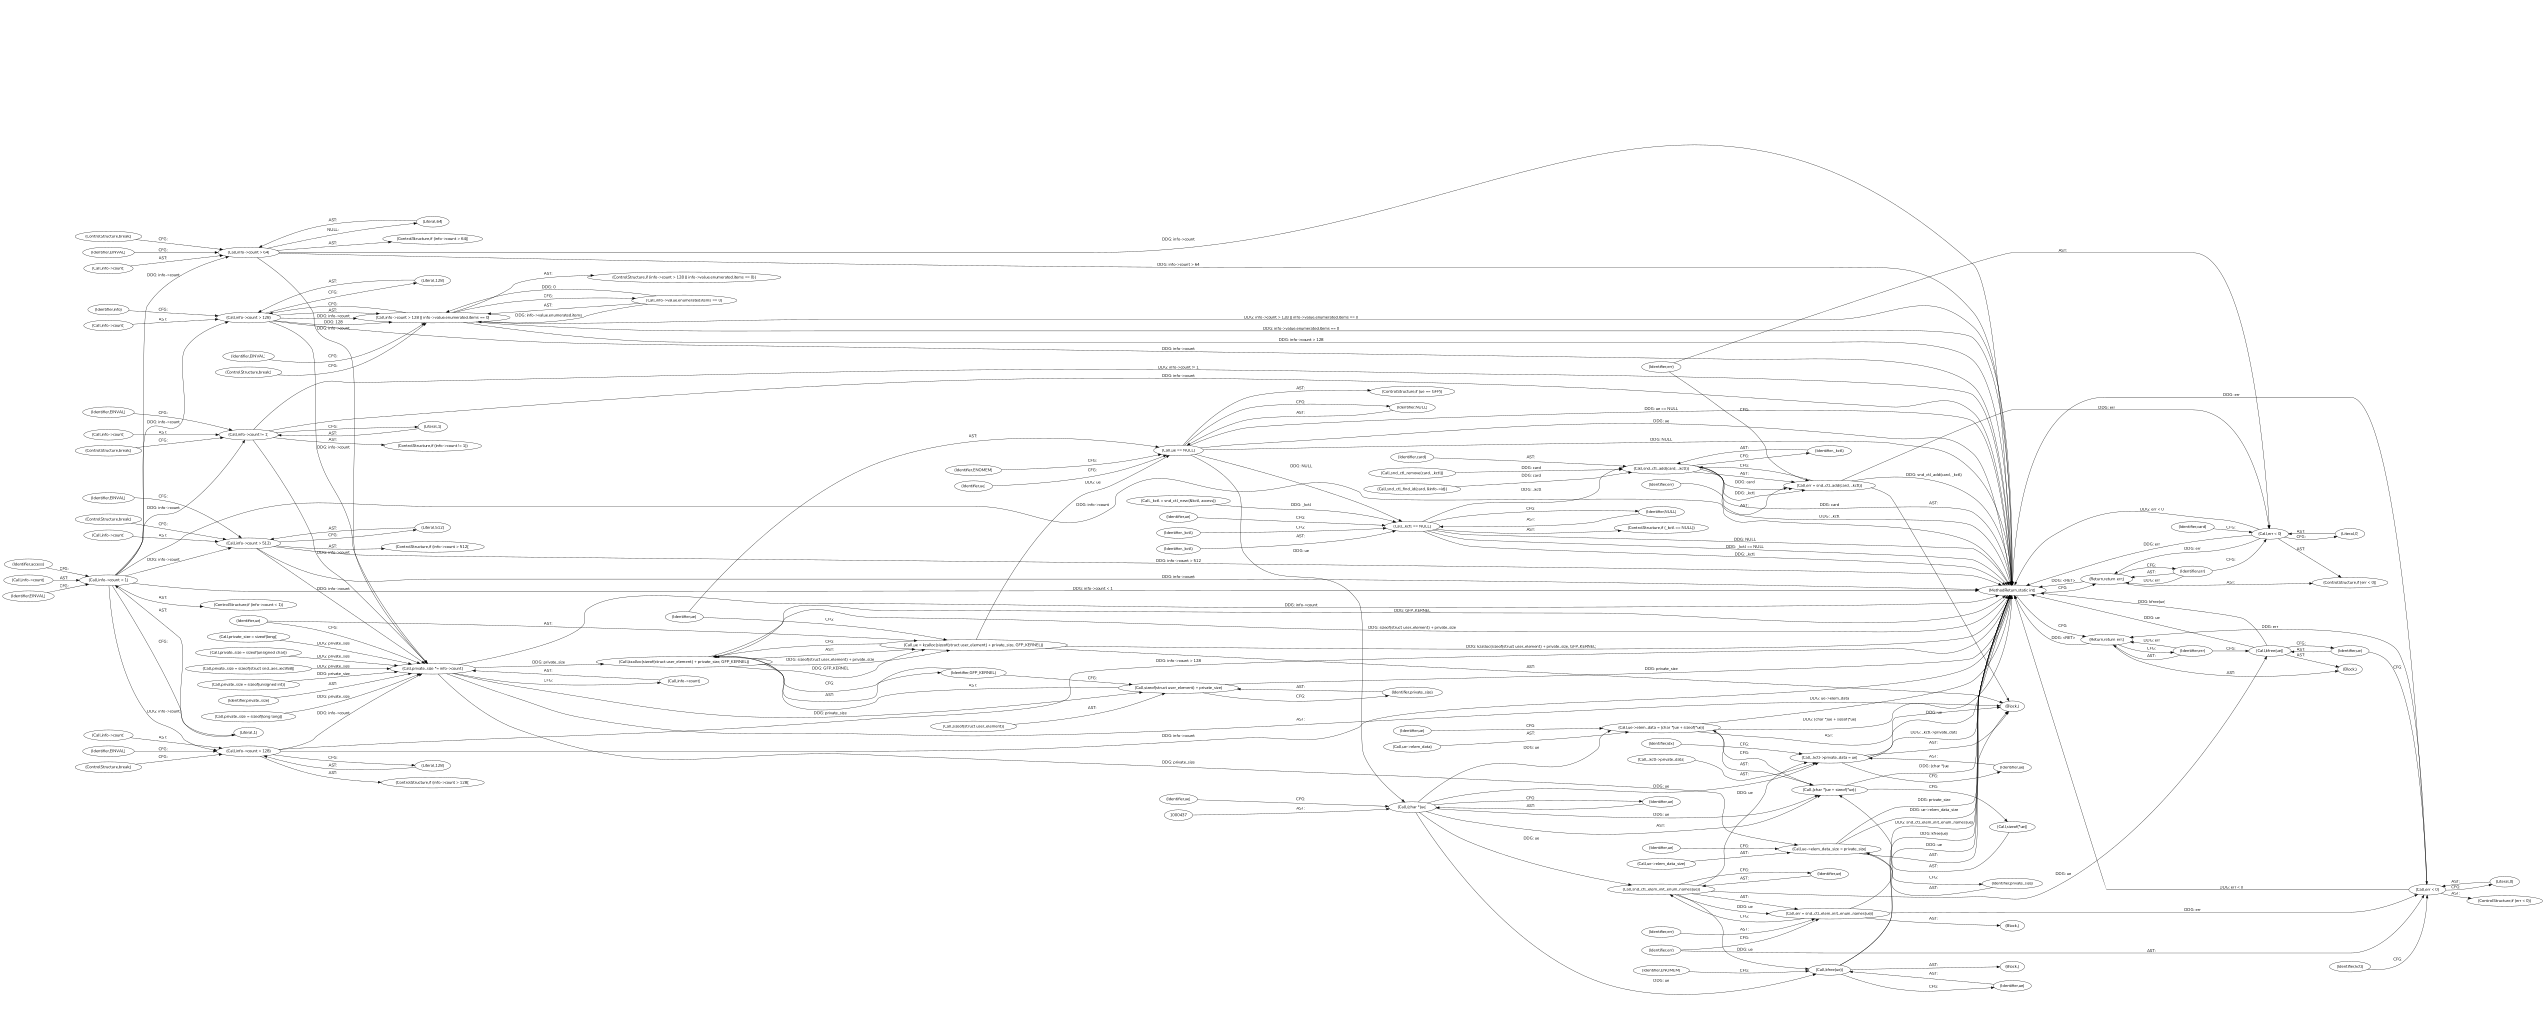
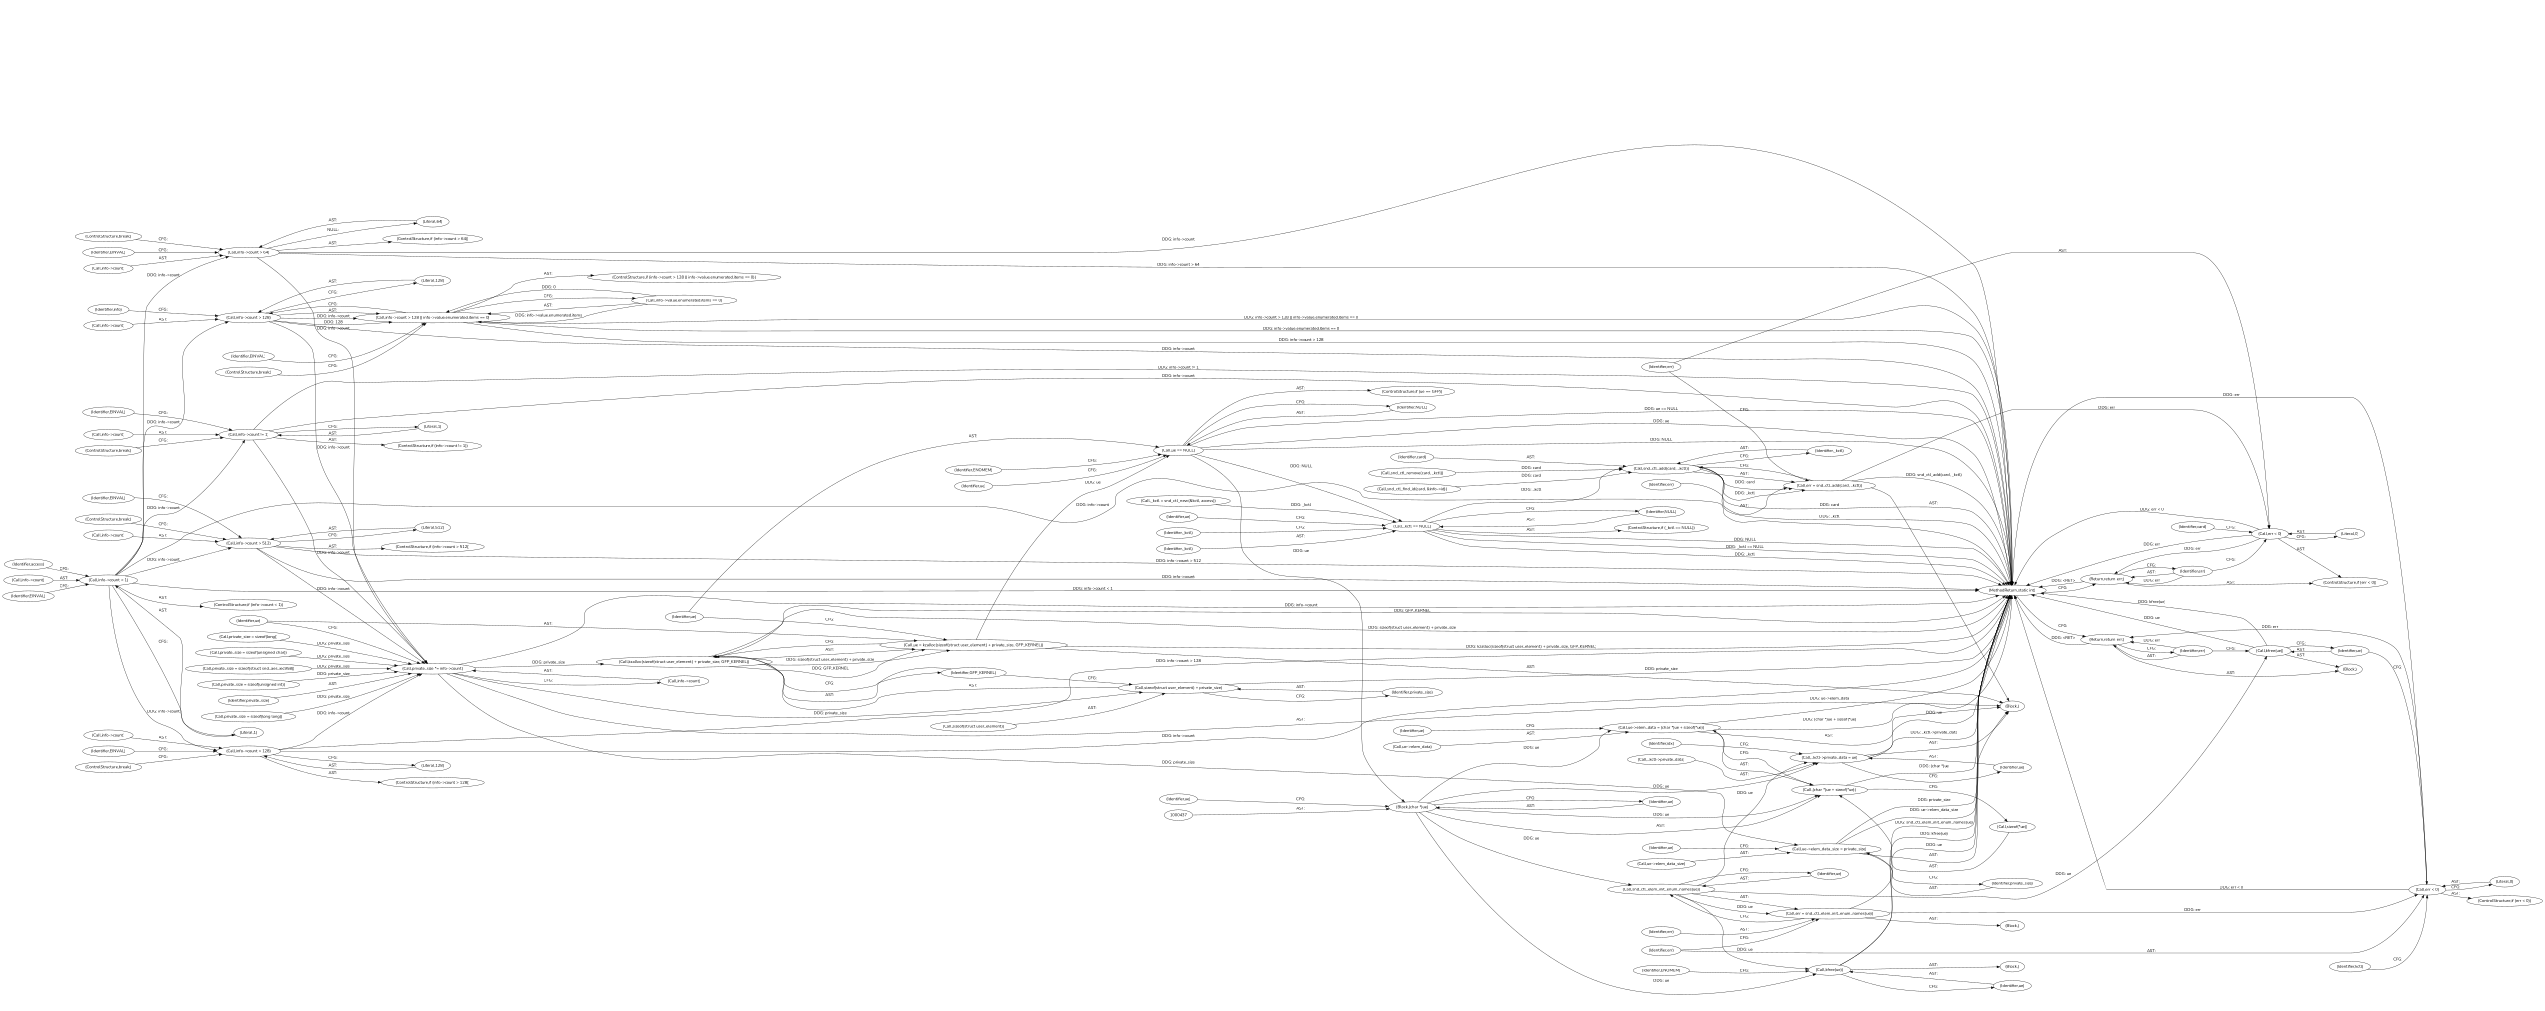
node "(Call,(char *)ue)": label "(Call,(char *)ue)" -> "(Block,(char *)ue)"
